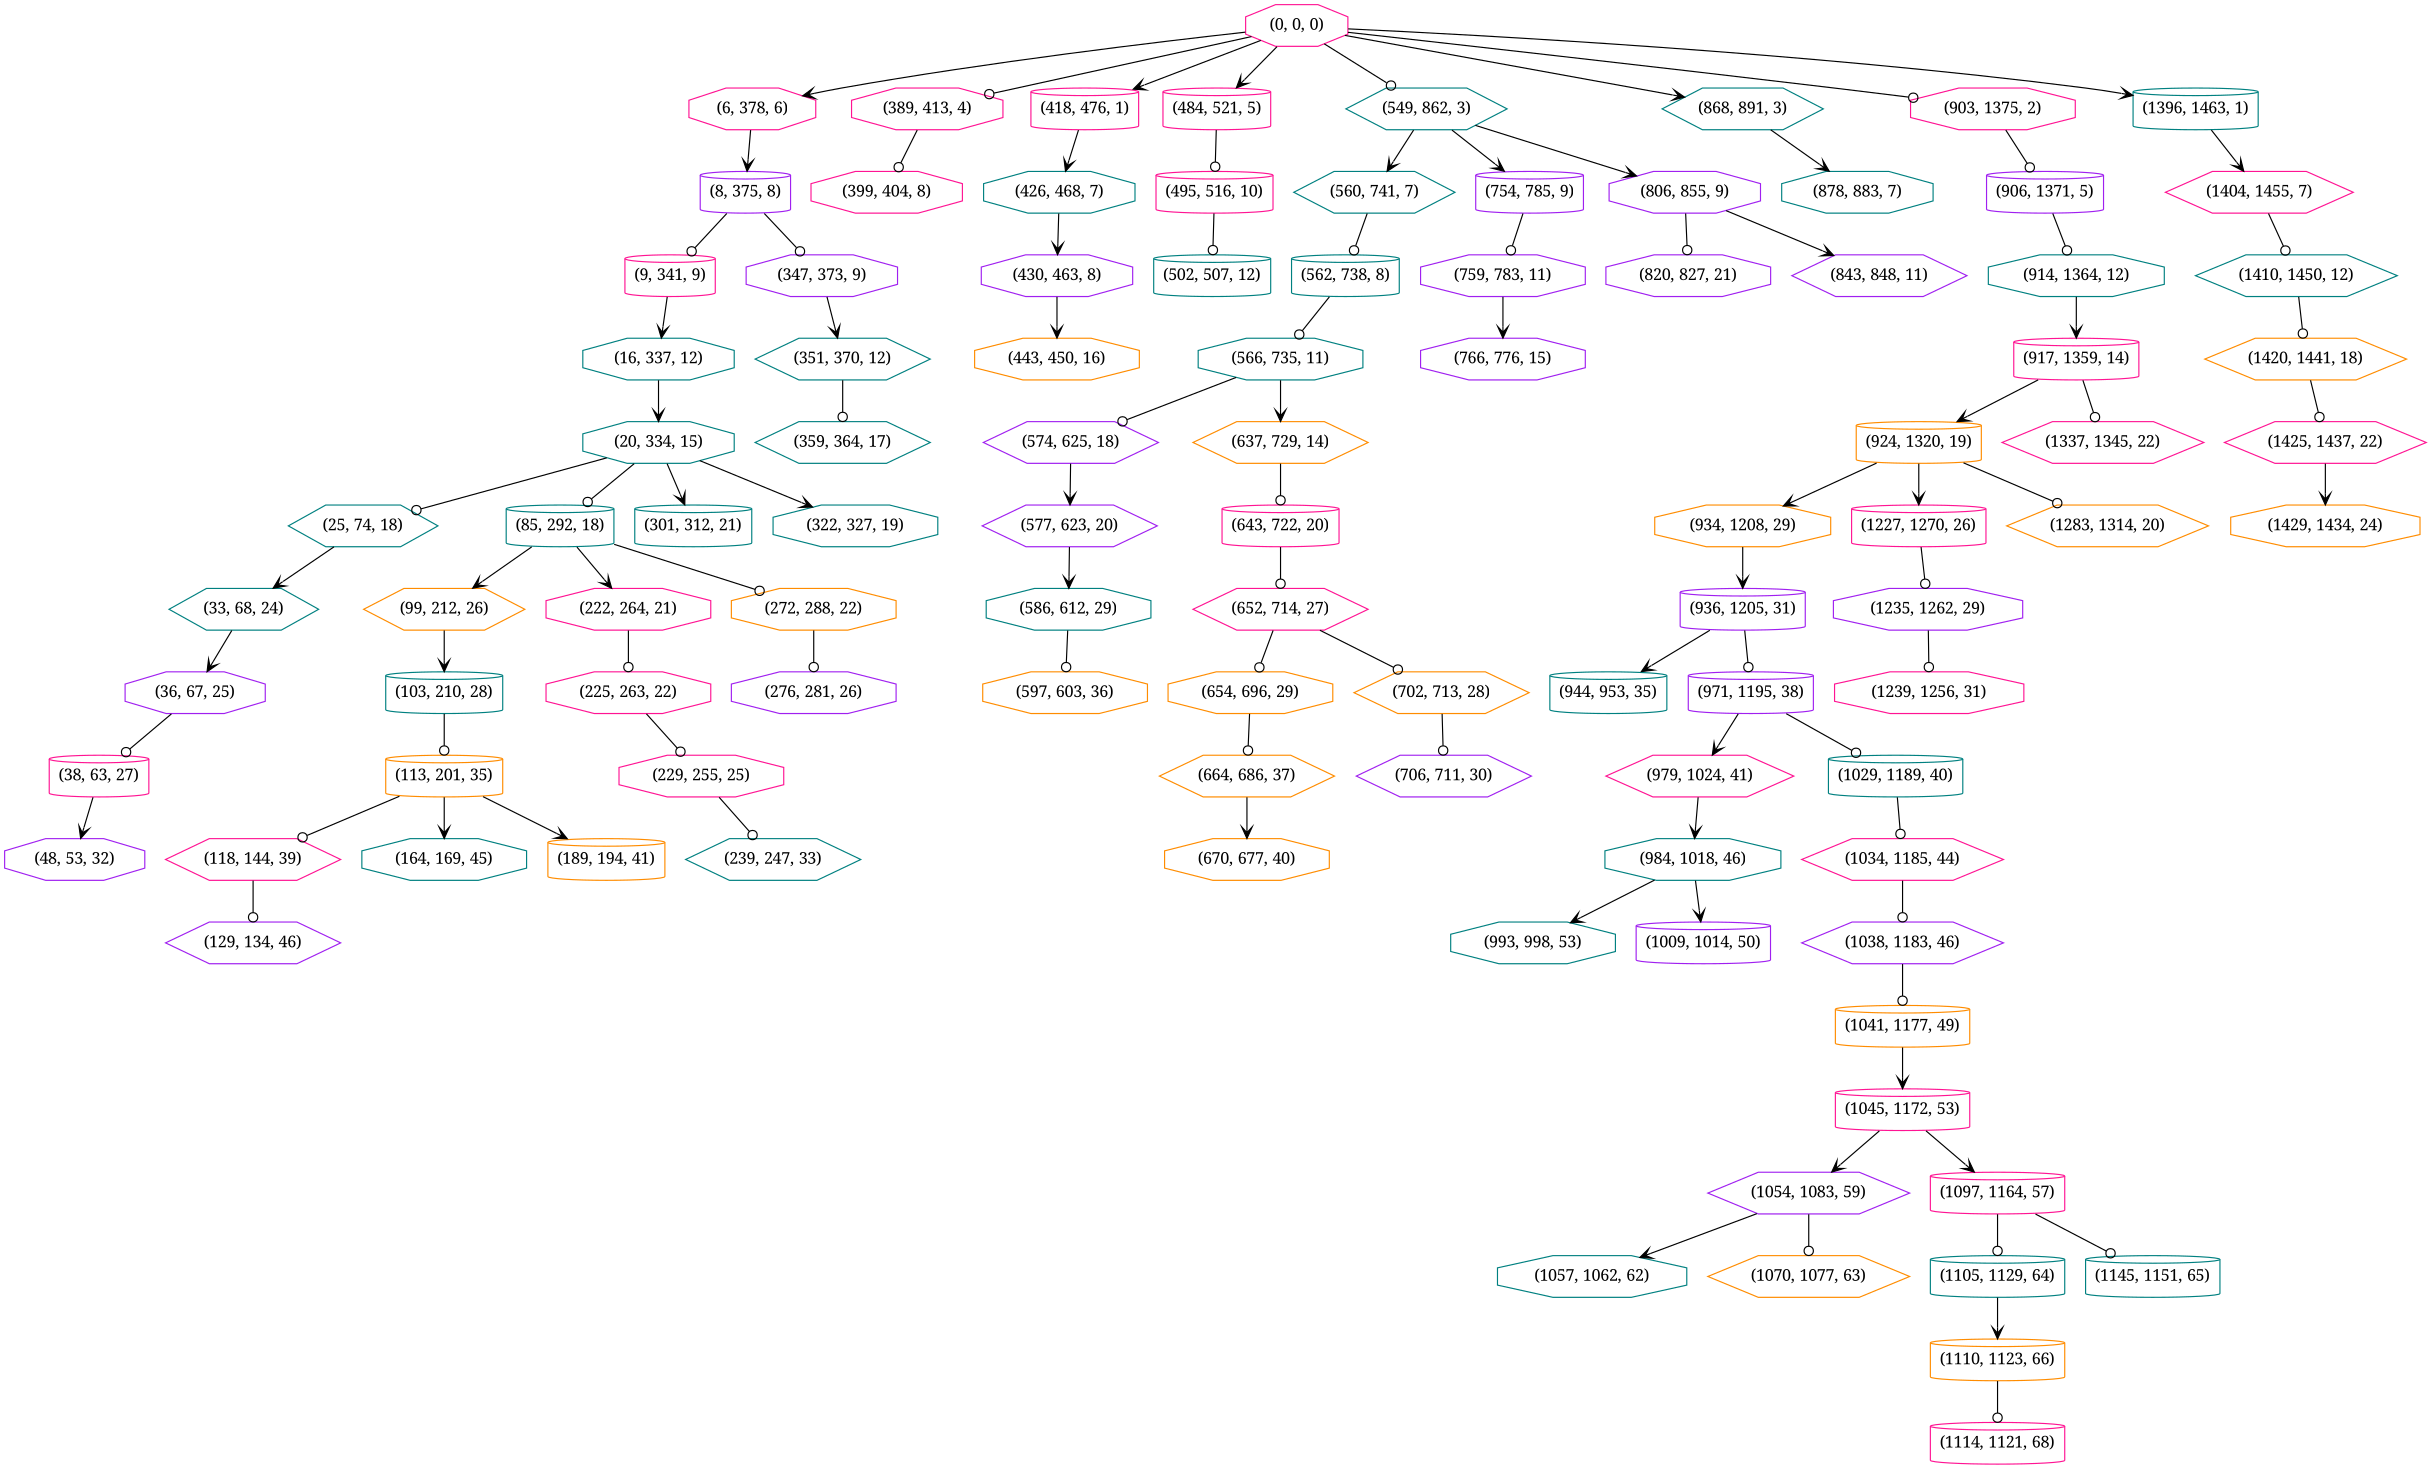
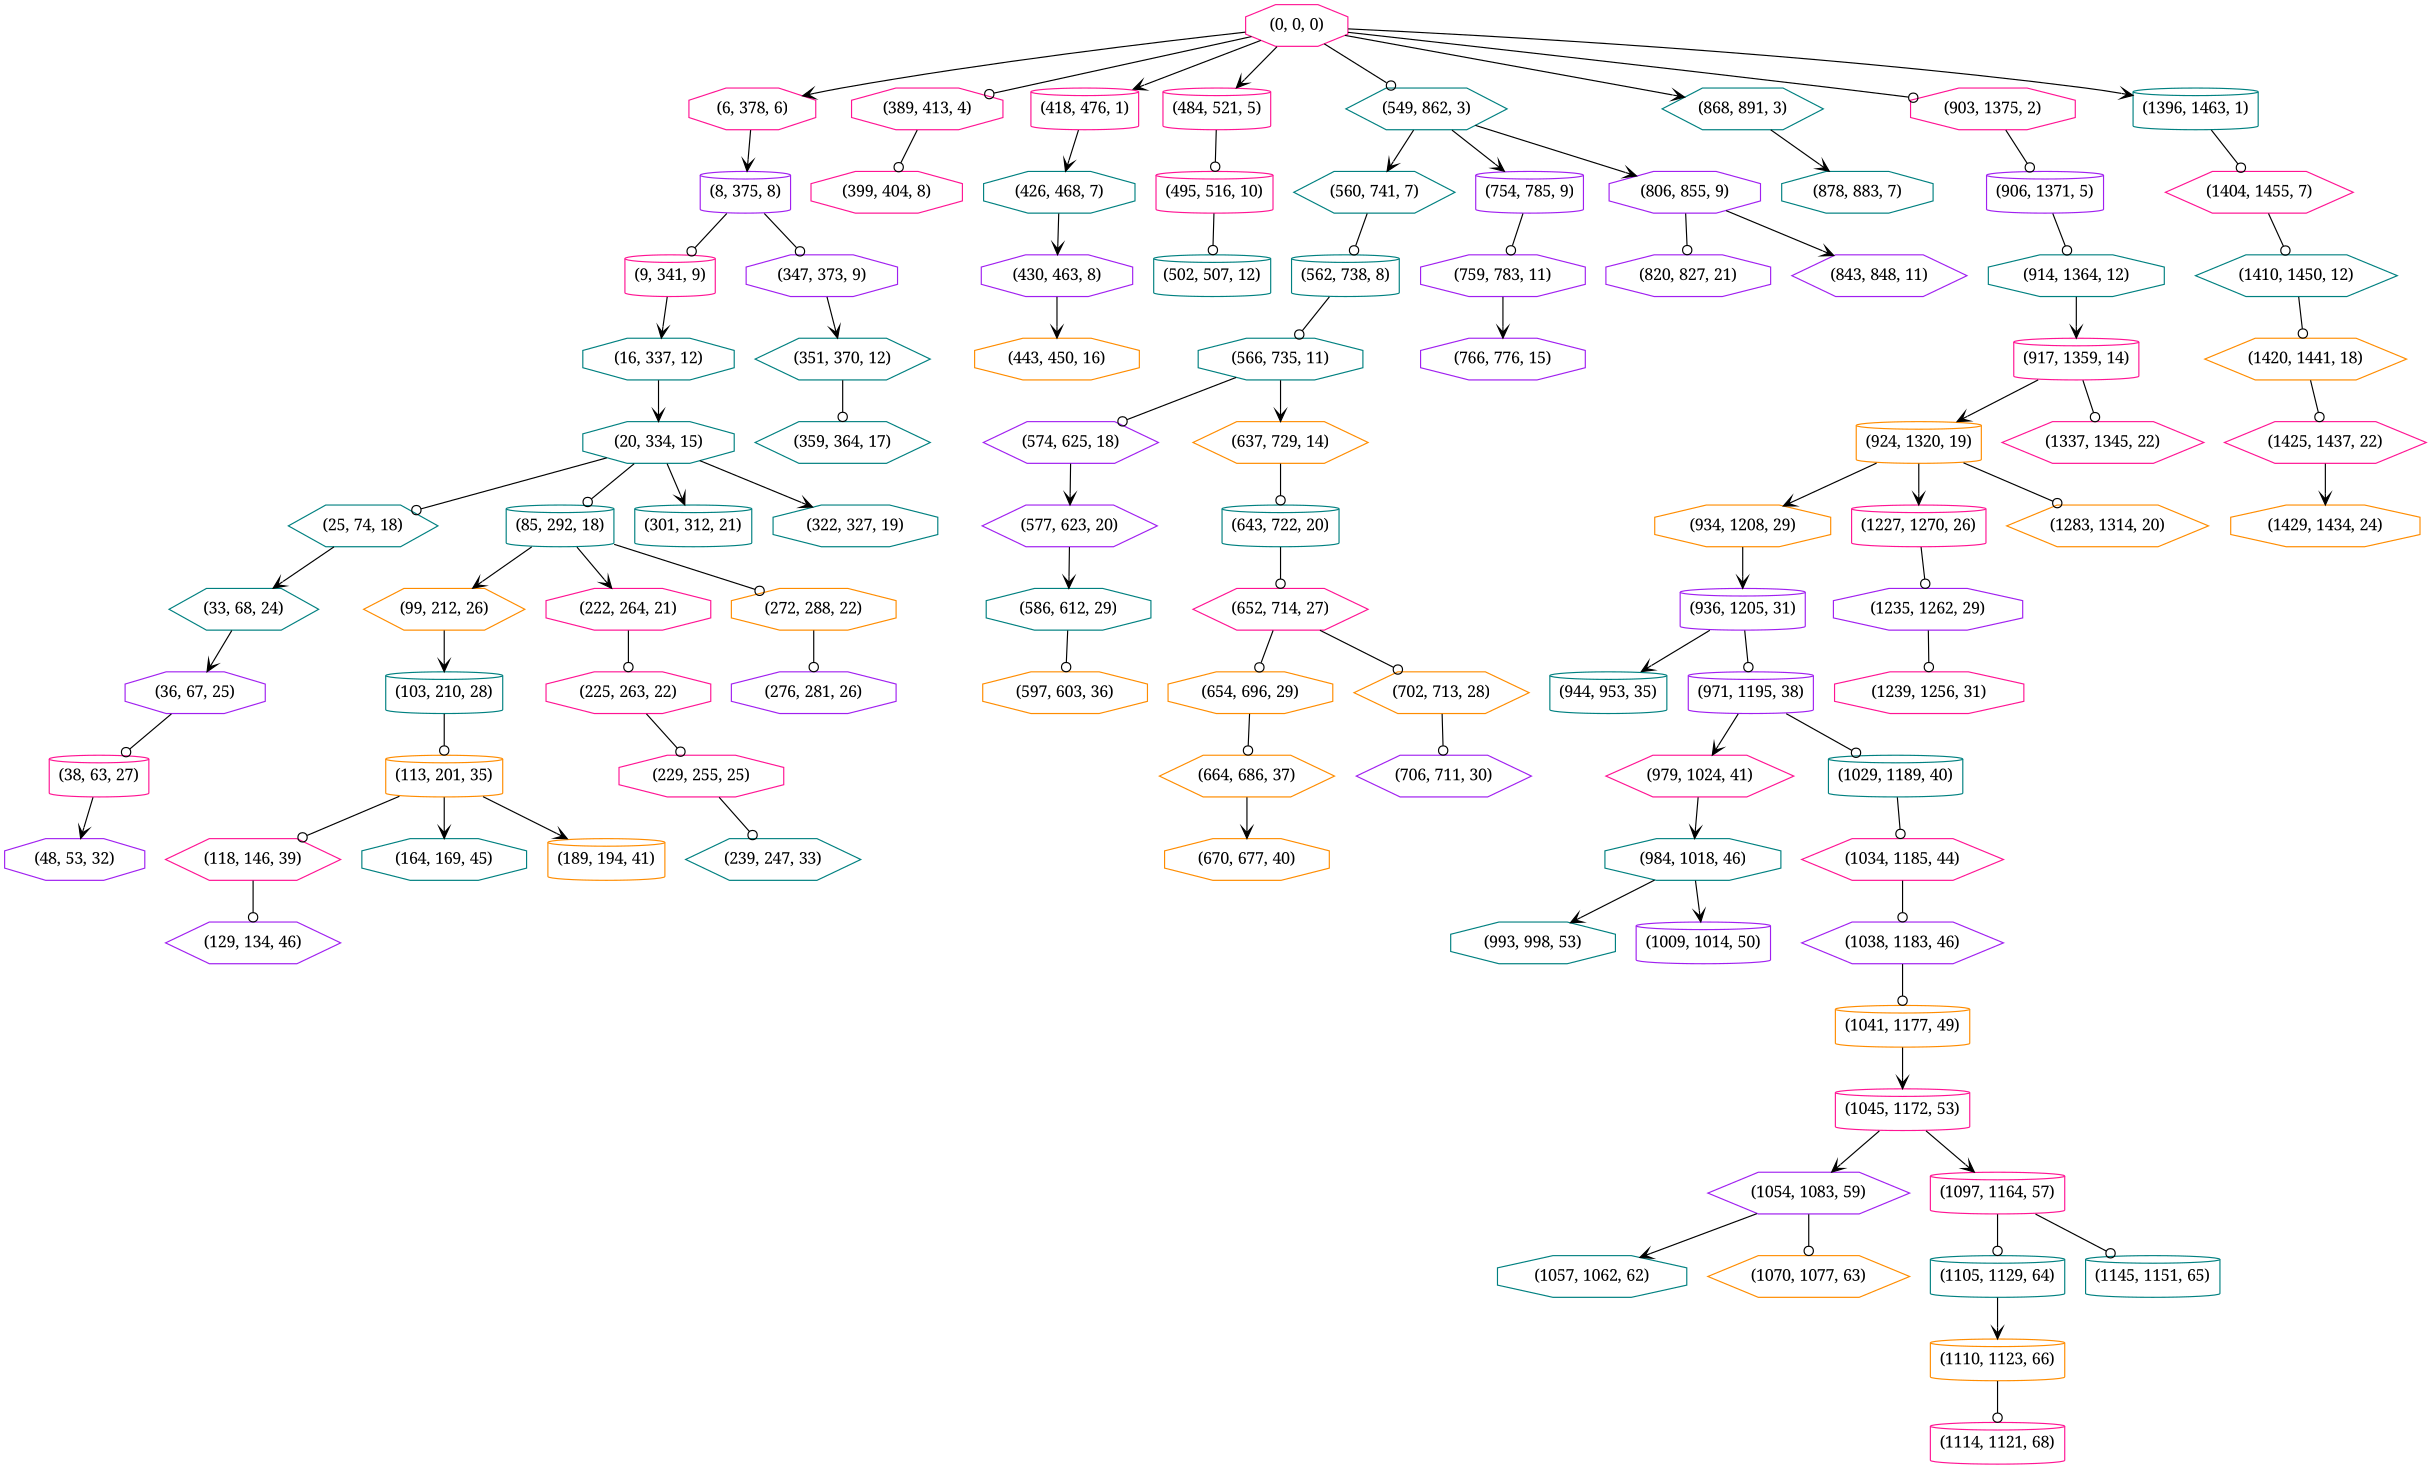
edge "(1396, 1463, 1)" -> "(1404, 1455, 7)": arrowhead vee -> odot
node "(643, 722, 20)": color deeppink -> teal
node "(118, 144, 39)": label "(118, 144, 39)" -> "(118, 146, 39)"
